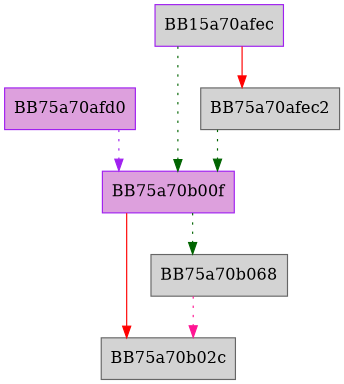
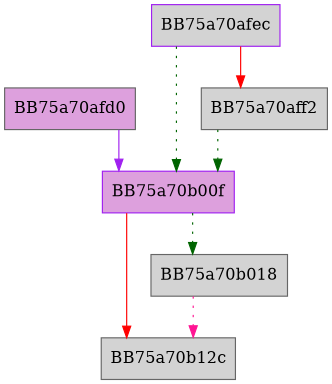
node "BB15a70afec": label "BB15a70afec" -> "BB75a70afec"
node "BB75a70afd0": color purple -> gray40
node "BB75a70afec2": label "BB75a70afec2" -> "BB75a70aff2"
edge "BB75a70afd0" -> "BB75a70b00f": style dotted -> solid
node "BB75a70b068": label "BB75a70b068" -> "BB75a70b018"
node "BB75a70b02c": label "BB75a70b02c" -> "BB75a70b12c"
